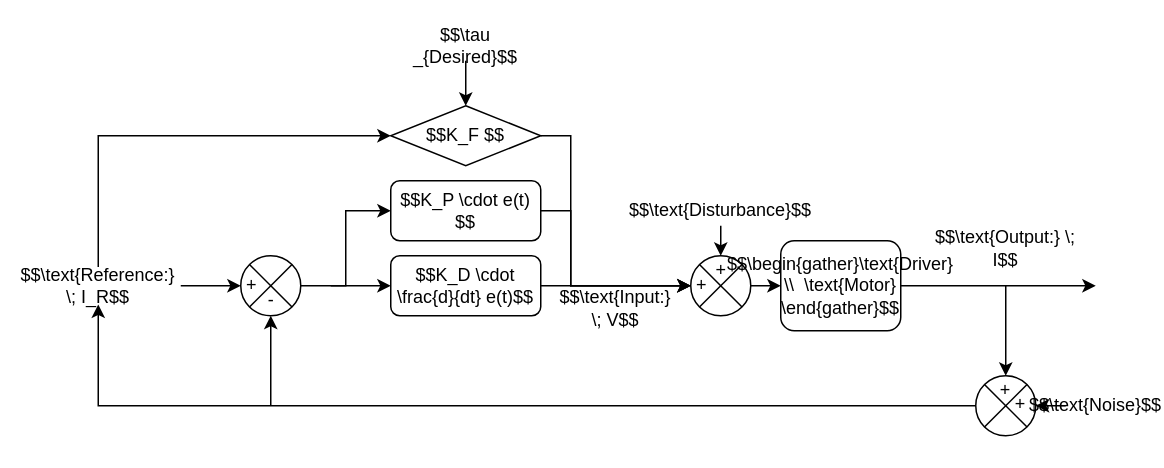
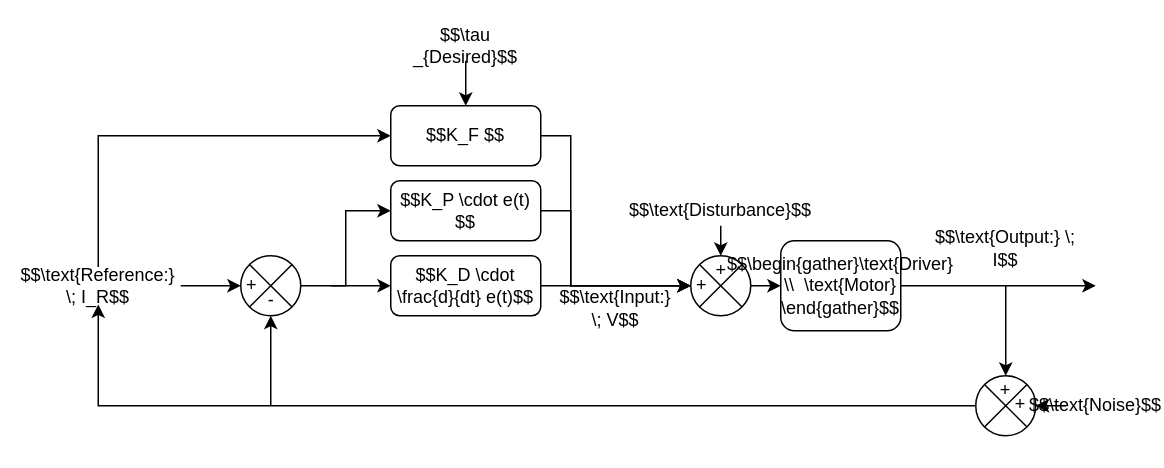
node "$$K_F $$": shape diamond -> rounded rectangle
